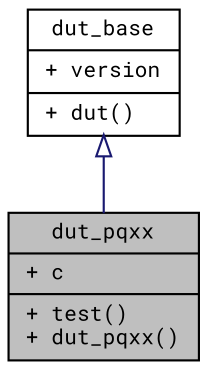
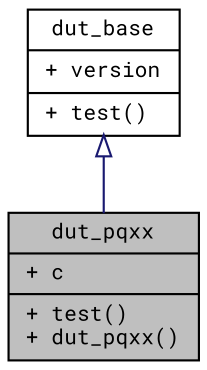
node "dut_base": text "+ dut()" -> "+ test()"
